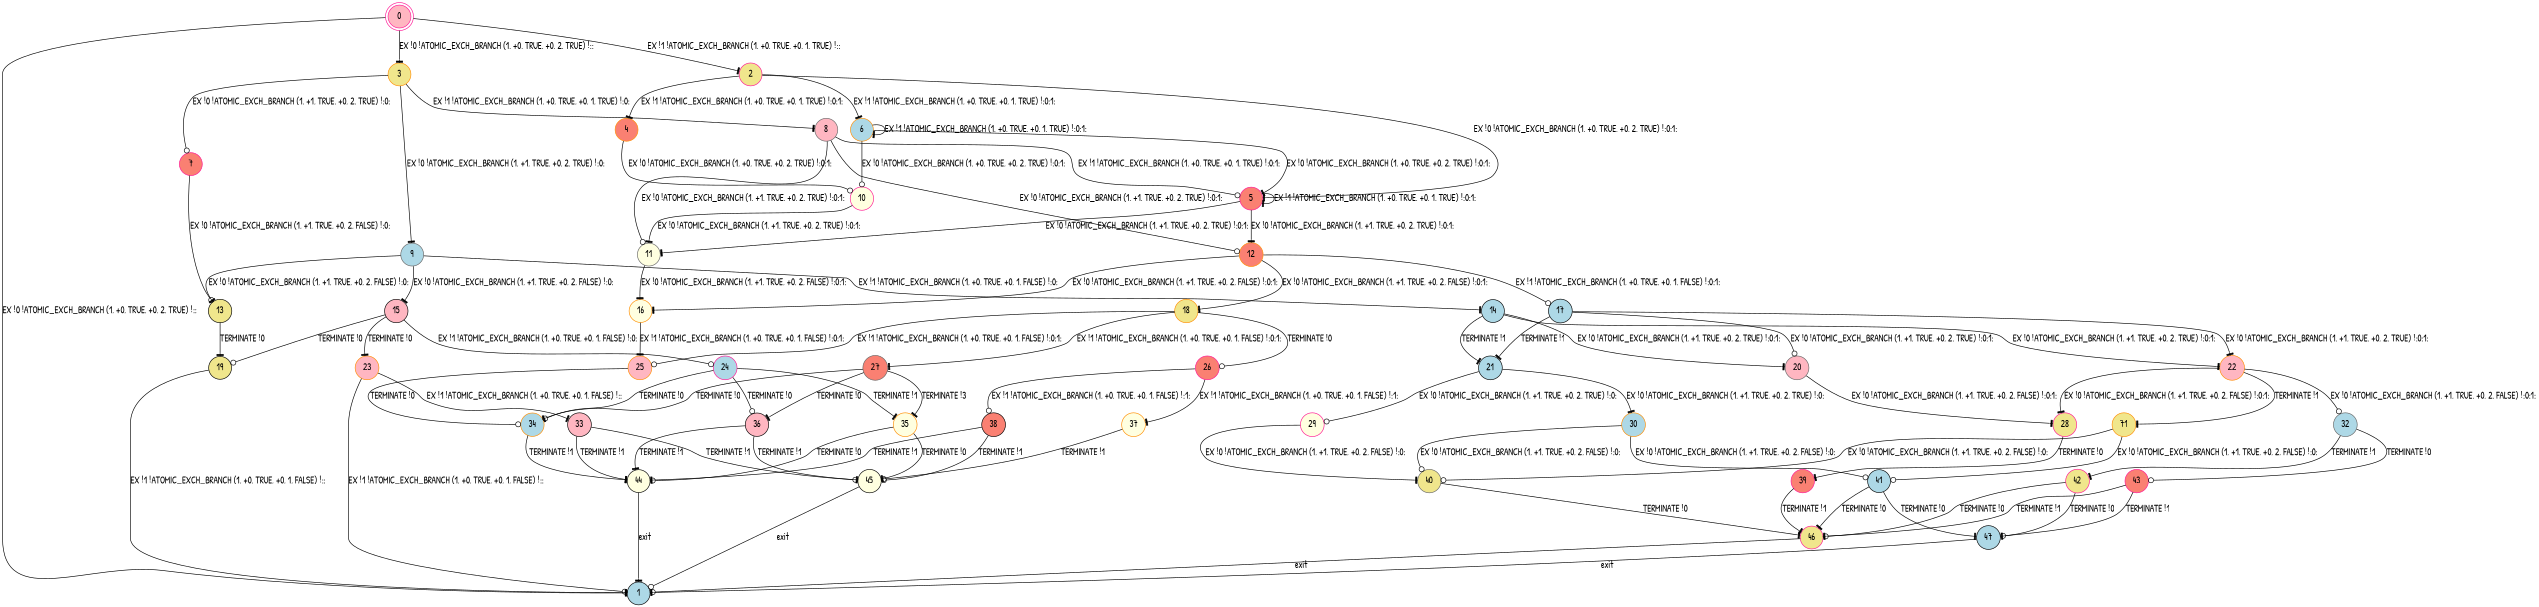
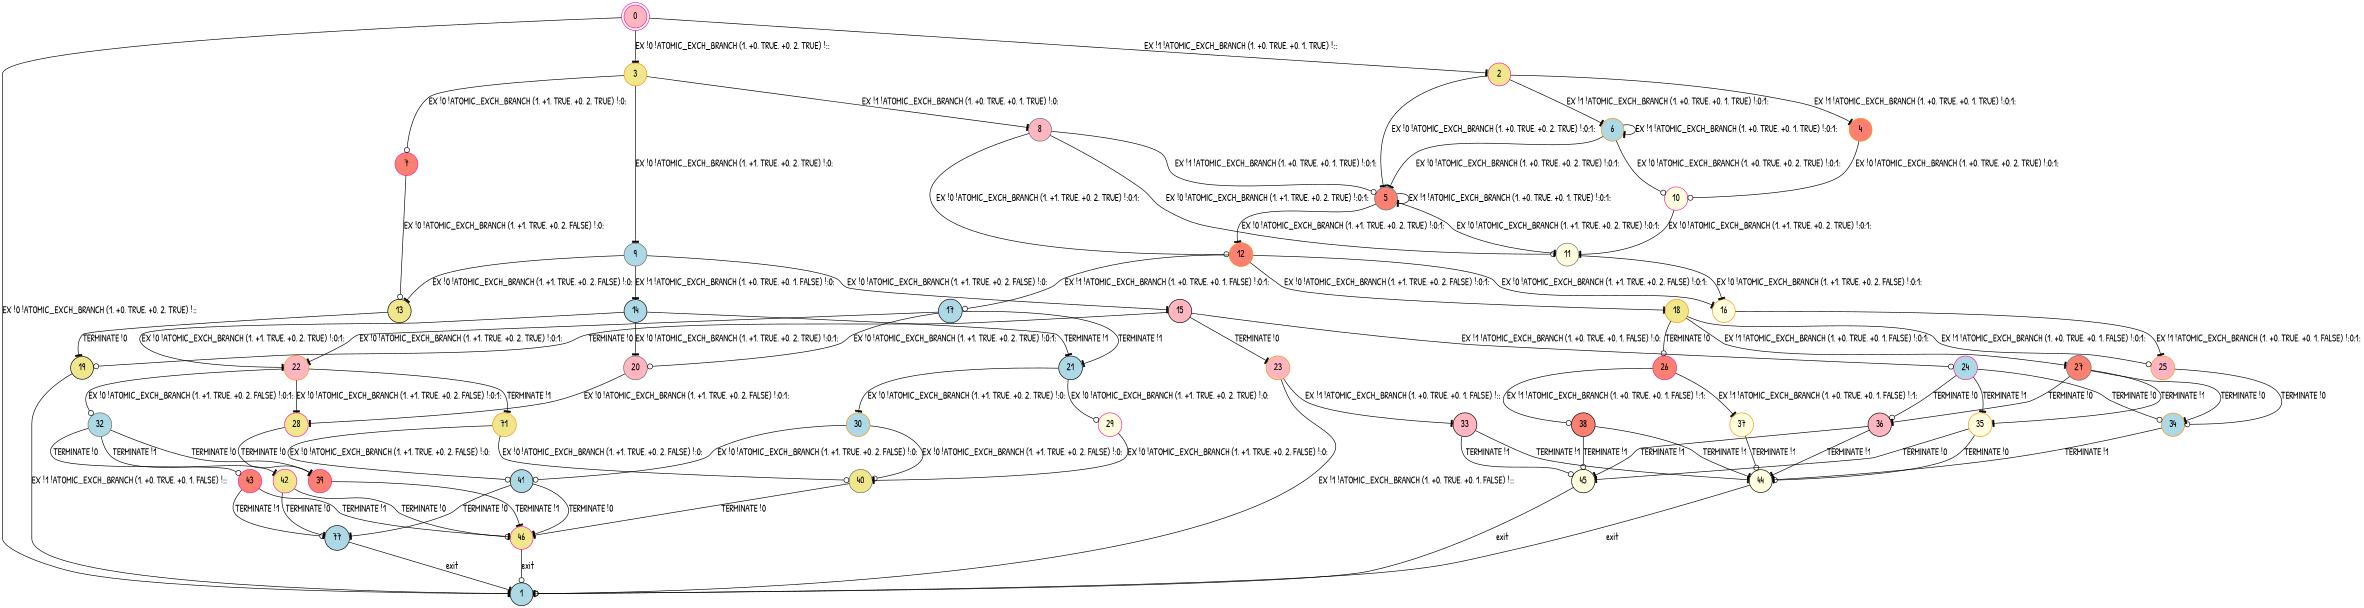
node "5": color deeppink -> gray40
edge "27" -> "35": label "TERMINATE !3" -> "TERMINATE !1"
edge "32" -> "39": added, label "TERMINATE !0"
edge "37" -> "45": now "37" -> "44"
node "47": label "47" -> "77"
